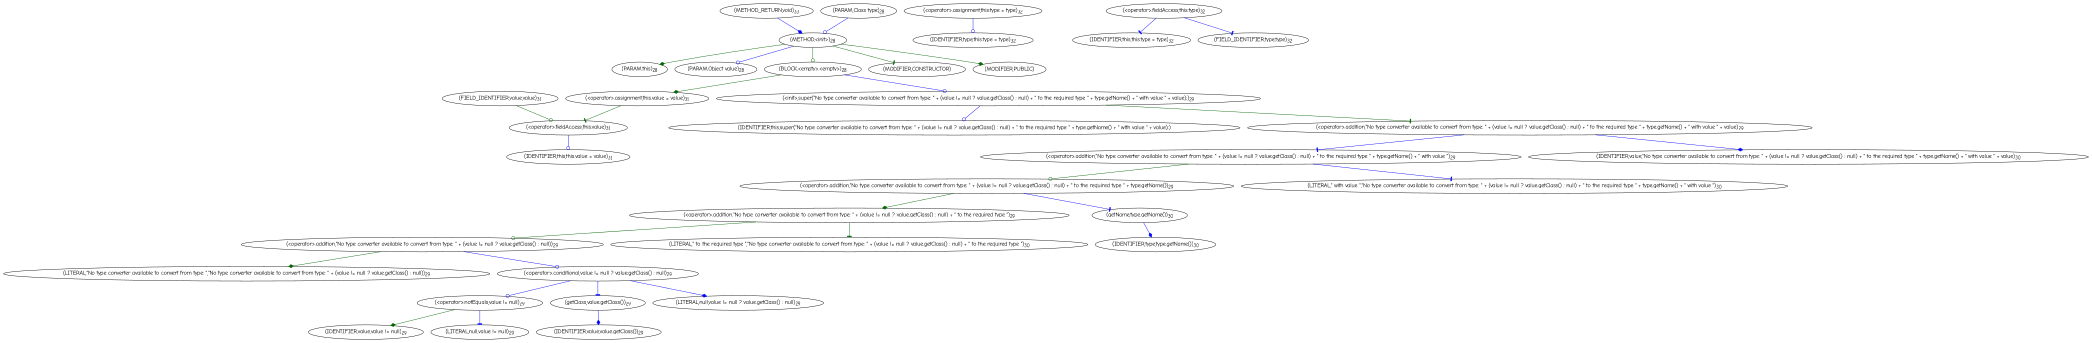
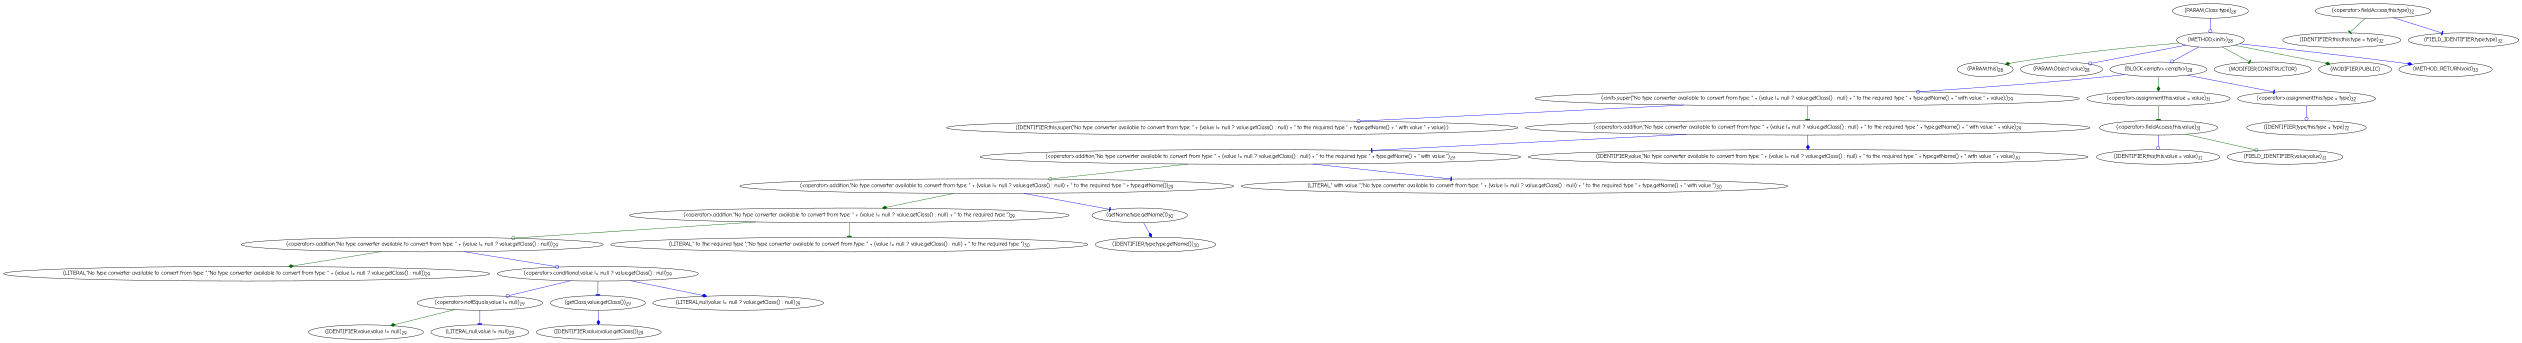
edge "(METHOD_RETURN,void)" -> "(METHOD,<init>)": reversed
edge "(<operator>.fieldAccess,this.type)" -> "(IDENTIFIER,this,this.type = type)": color blue -> darkgreen
node "(IDENTIFIER,type,this.type = type)": text "32" -> "72"
edge "(METHOD,<init>)" -> "(BLOCK,<empty>,<empty>)": color darkgreen -> blue
edge "(BLOCK,<empty>,<empty>)" -> "(<operator>.assignment,this.type = type)": added
edge "(FIELD_IDENTIFIER,value,value)" -> "(<operator>.fieldAccess,this.value)": reversed
